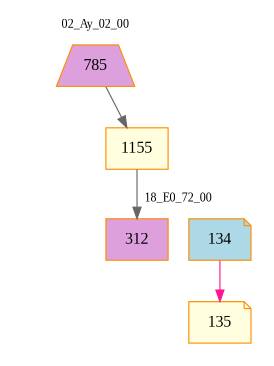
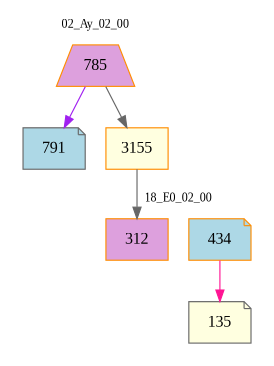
node "791": added
node "1155": label "1155" -> "3155"
cluster "18_E0_72_00": label "18_E0_72_00" -> "18_E0_02_00"
node "134": label "134" -> "434"
node "135": color darkorange -> gray40
